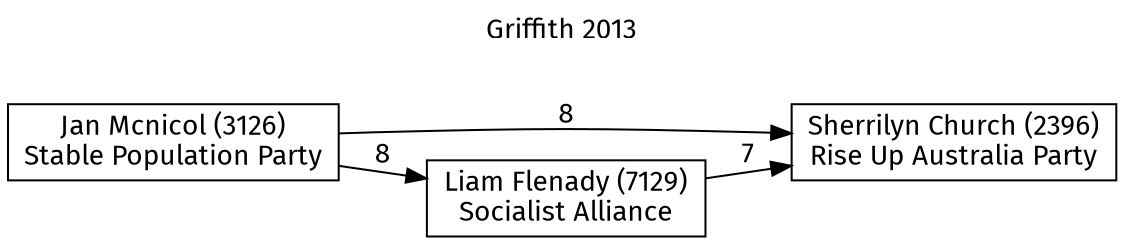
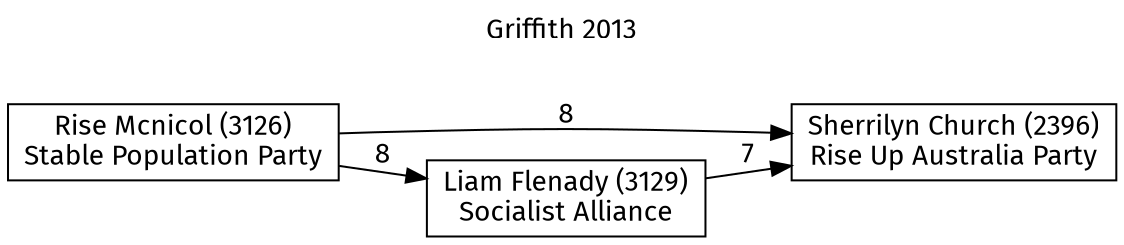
node "Jan Mcnicol (3126) Stable Population Party": label "Jan Mcnicol (3126) Stable Population Party" -> "Rise Mcnicol (3126) Stable Population Party"
node "Liam Flenady (7129) Socialist Alliance": label "Liam Flenady (7129) Socialist Alliance" -> "Liam Flenady (3129) Socialist Alliance"
